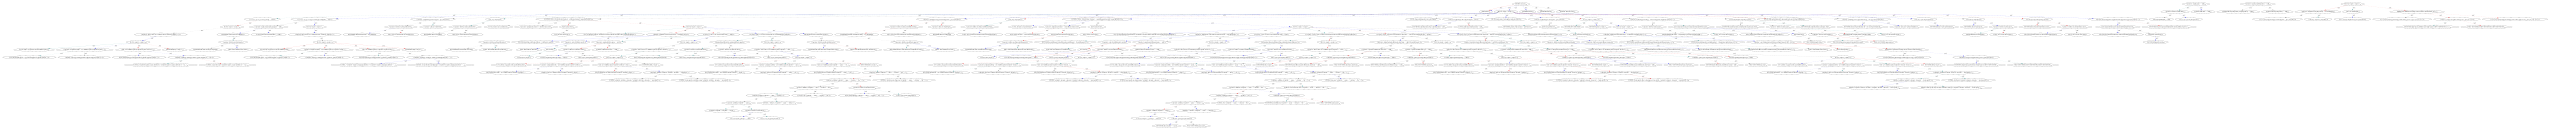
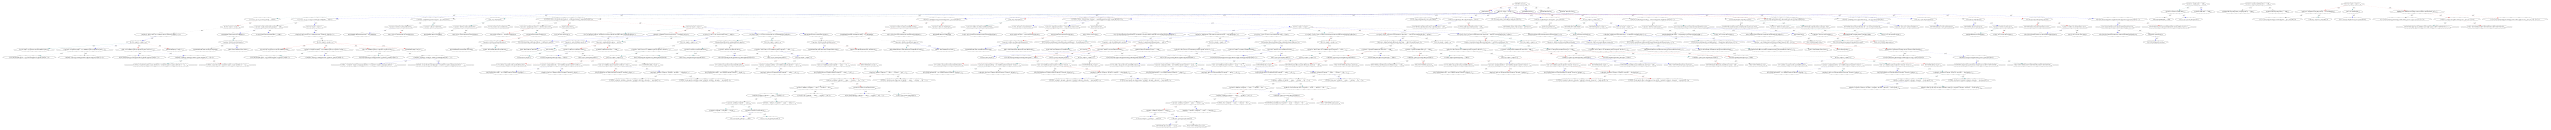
node "(IDENTIFIER,i,Iterator i = attributes.iterator())": added
node "(iterator,this.attributes.iterator())": added
node "(IDENTIFIER,$obj4,<empty>)": added
